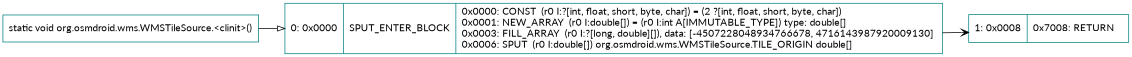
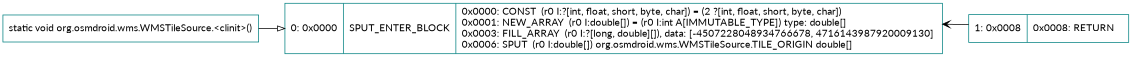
node "1: 0x0008": text "0x7008: RETURN" -> "0x0008: RETURN"
edge "0: 0x0000" -> "1: 0x0008": reversed
